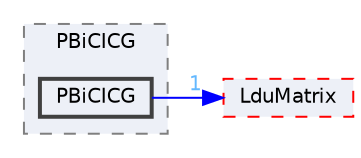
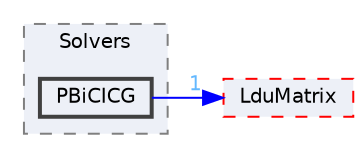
cluster "PBiCICG": label "PBiCICG" -> "Solvers"
